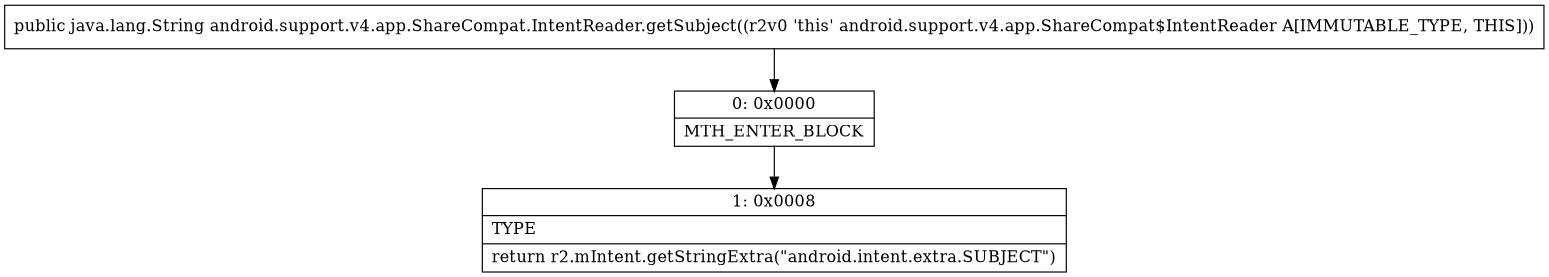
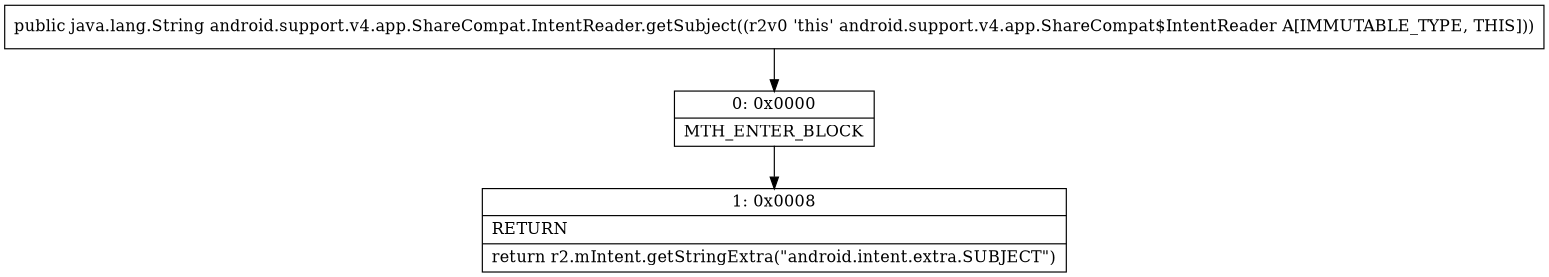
node "1: 0x0008": text "TYPE" -> "RETURN"
